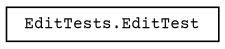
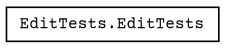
node "EditTests.EditTest": label "EditTests.EditTest" -> "EditTests.EditTests"
